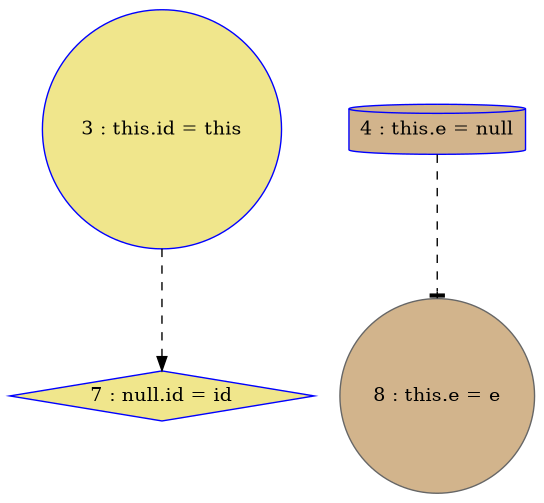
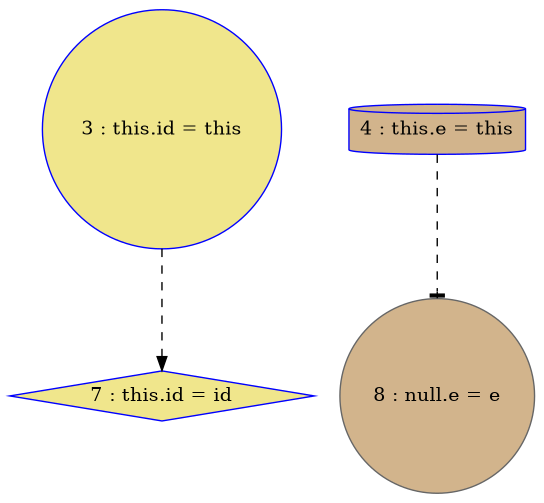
node "4 : this.e = null": label "4 : this.e = null" -> "4 : this.e = this"
node "7 : null.id = id": label "7 : null.id = id" -> "7 : this.id = id"
node "8 : this.e = e": label "8 : this.e = e" -> "8 : null.e = e"
